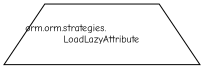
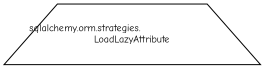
node "orm.orm.strategies. LoadLazyAttribute": label "orm.orm.strategies. LoadLazyAttribute" -> "sqlalchemy.orm.strategies. LoadLazyAttribute"
